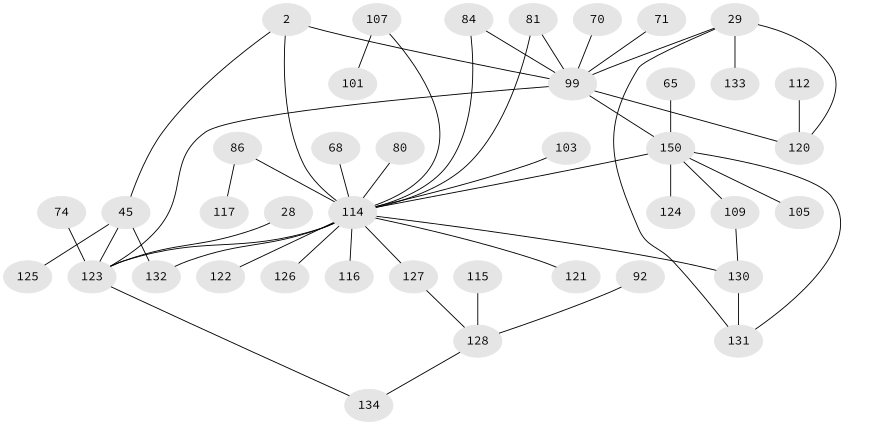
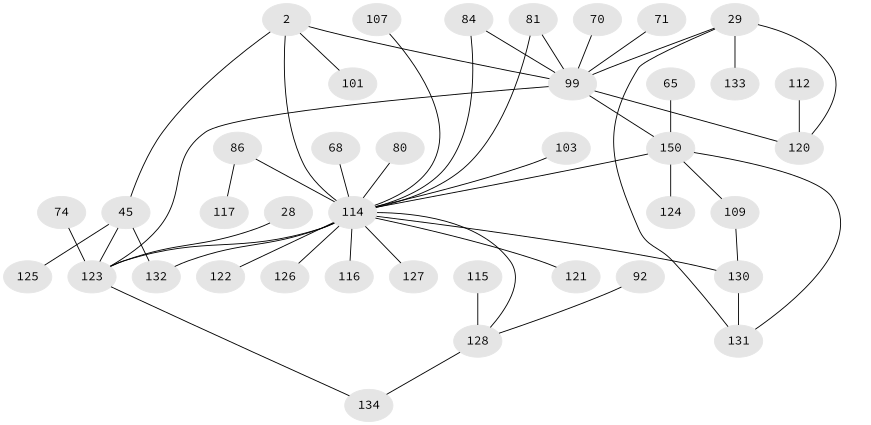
edge "107" -- "101": now "2" -- "101"
node "105": removed
edge "127" -- "128": now "114" -- "128"
